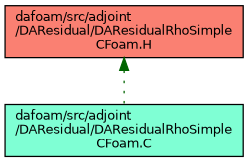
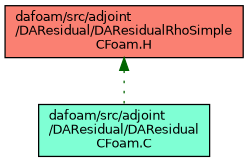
node "dafoam/src/adjoint /DAResidual/DAResidualRhoSimple CFoam.C": label "dafoam/src/adjoint /DAResidual/DAResidualRhoSimple CFoam.C" -> "dafoam/src/adjoint /DAResidual/DAResidual CFoam.C"
